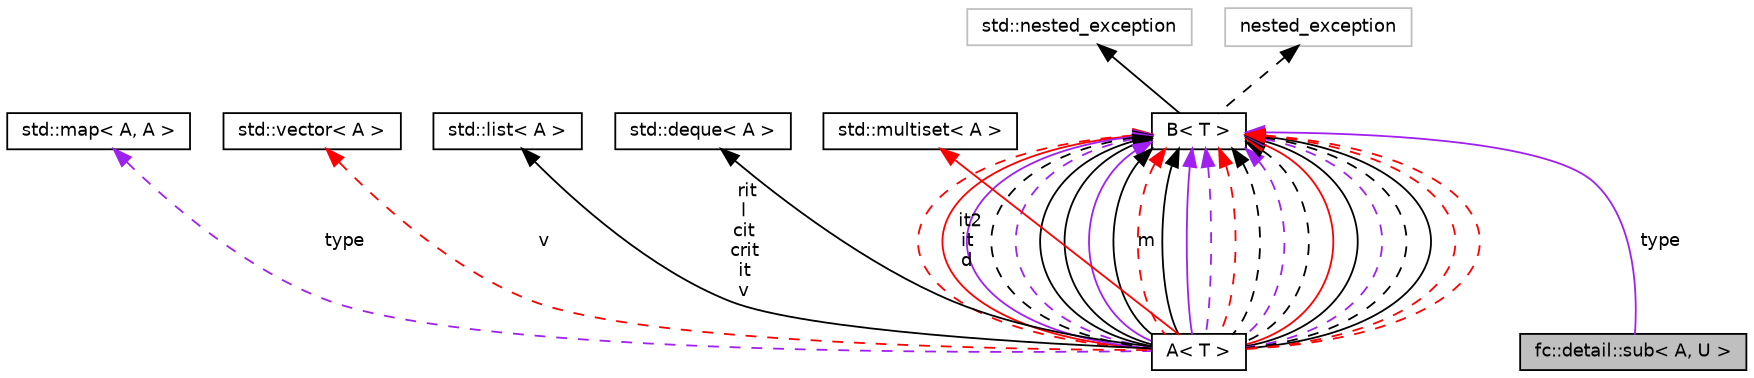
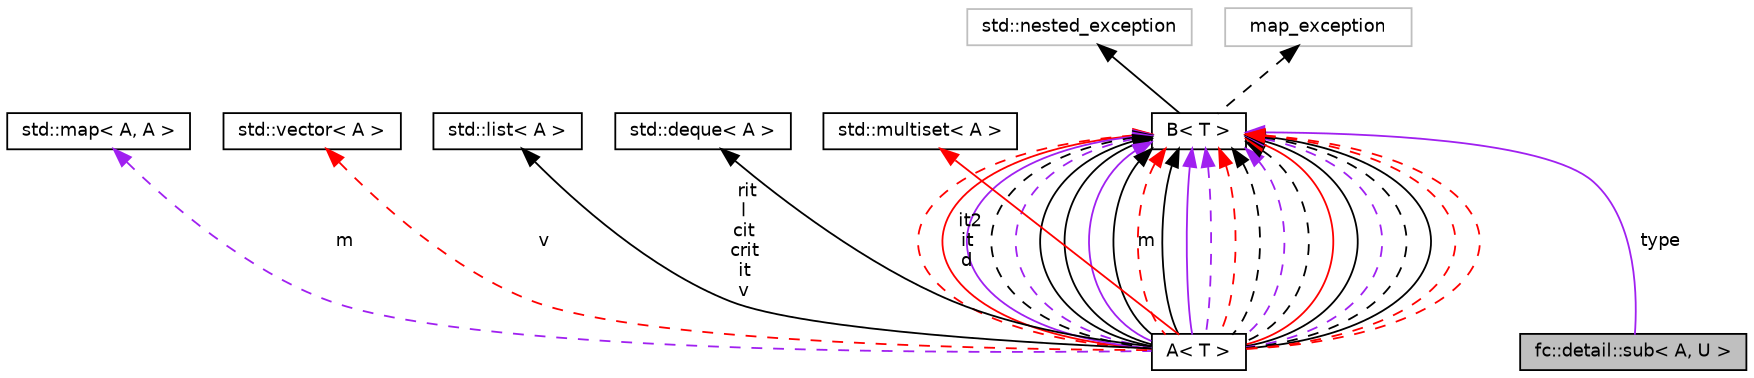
node "nested_exception": label "nested_exception" -> "map_exception"
edge "A< T >" -> "std::map< A, A >": label " type" -> " m"
